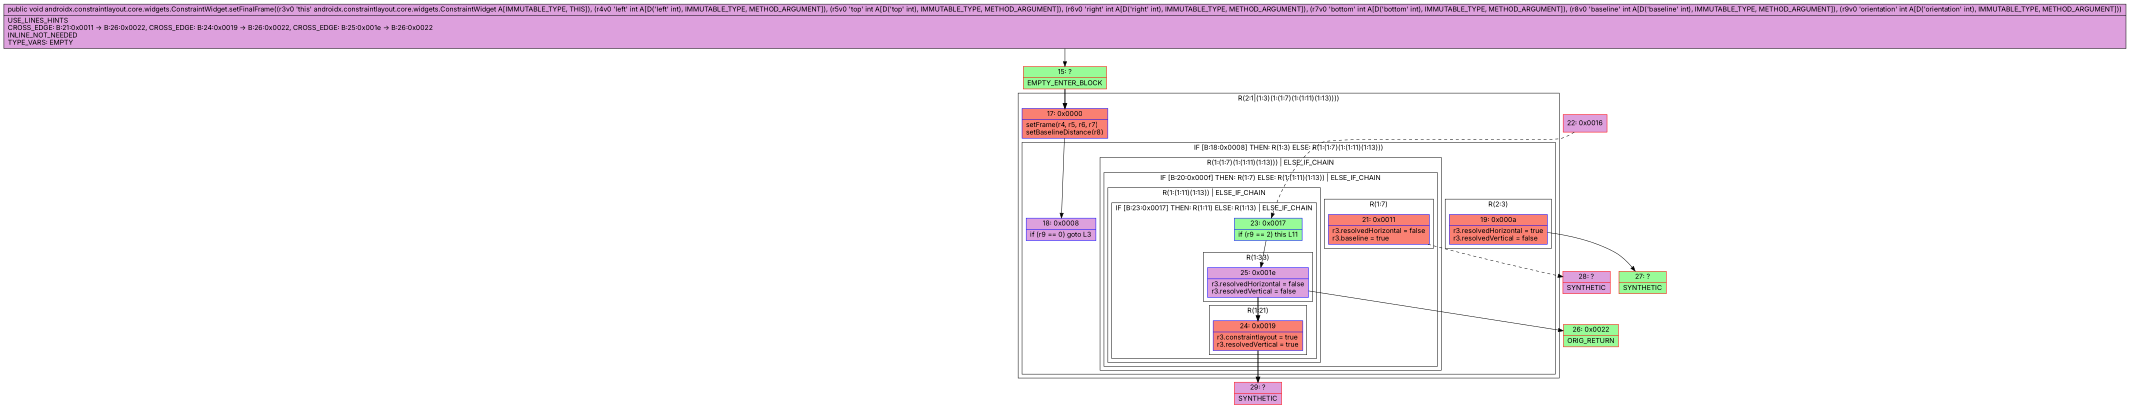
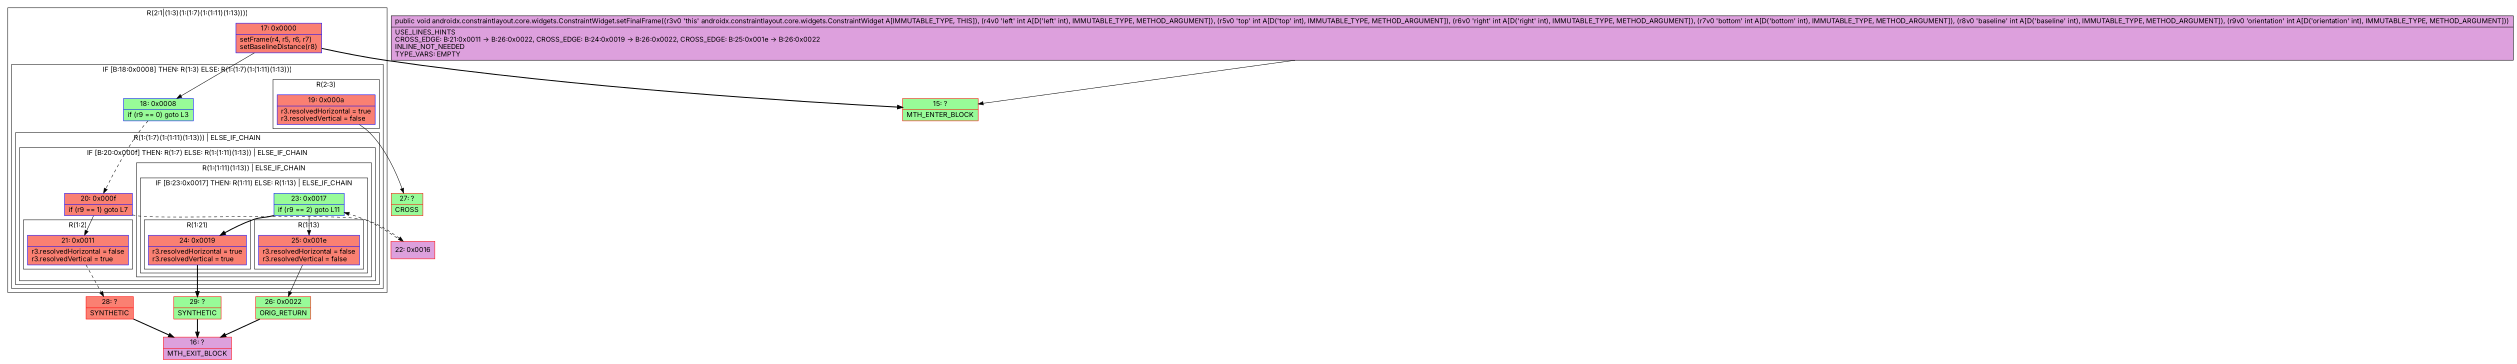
node "15: ?": text "EMPTY_ENTER_BLOCK" -> "MTH_ENTER_BLOCK"
edge "15: ?" -> "17: 0x0000": reversed
node "20: 0x000f": added
cluster "R(1:7)": label "R(1:7)" -> "R(1:2)"
node "18: 0x0008": fillcolor plum -> palegreen
node "23: 0x0017": text "if (r9 == 2) this L11" -> "if (r9 == 2) goto L11"
node "21: 0x0011": text "r3.baseline = true" -> "r3.resolvedVertical = true"
cluster "R(1:33)": label "R(1:33)" -> "R(1:13)"
node "25: 0x001e": fillcolor plum -> salmon
node "28: ?": fillcolor plum -> salmon
node "27: ?": text "SYNTHETIC" -> "CROSS"
edge "25: 0x001e" -> "24: 0x0019": now "23: 0x0017" -> "24: 0x0019"
node "24: 0x0019": text "r3.constraintlayout = true" -> "r3.resolvedHorizontal = true"
node "16: ?": added
node "29: ?": fillcolor plum -> palegreen
